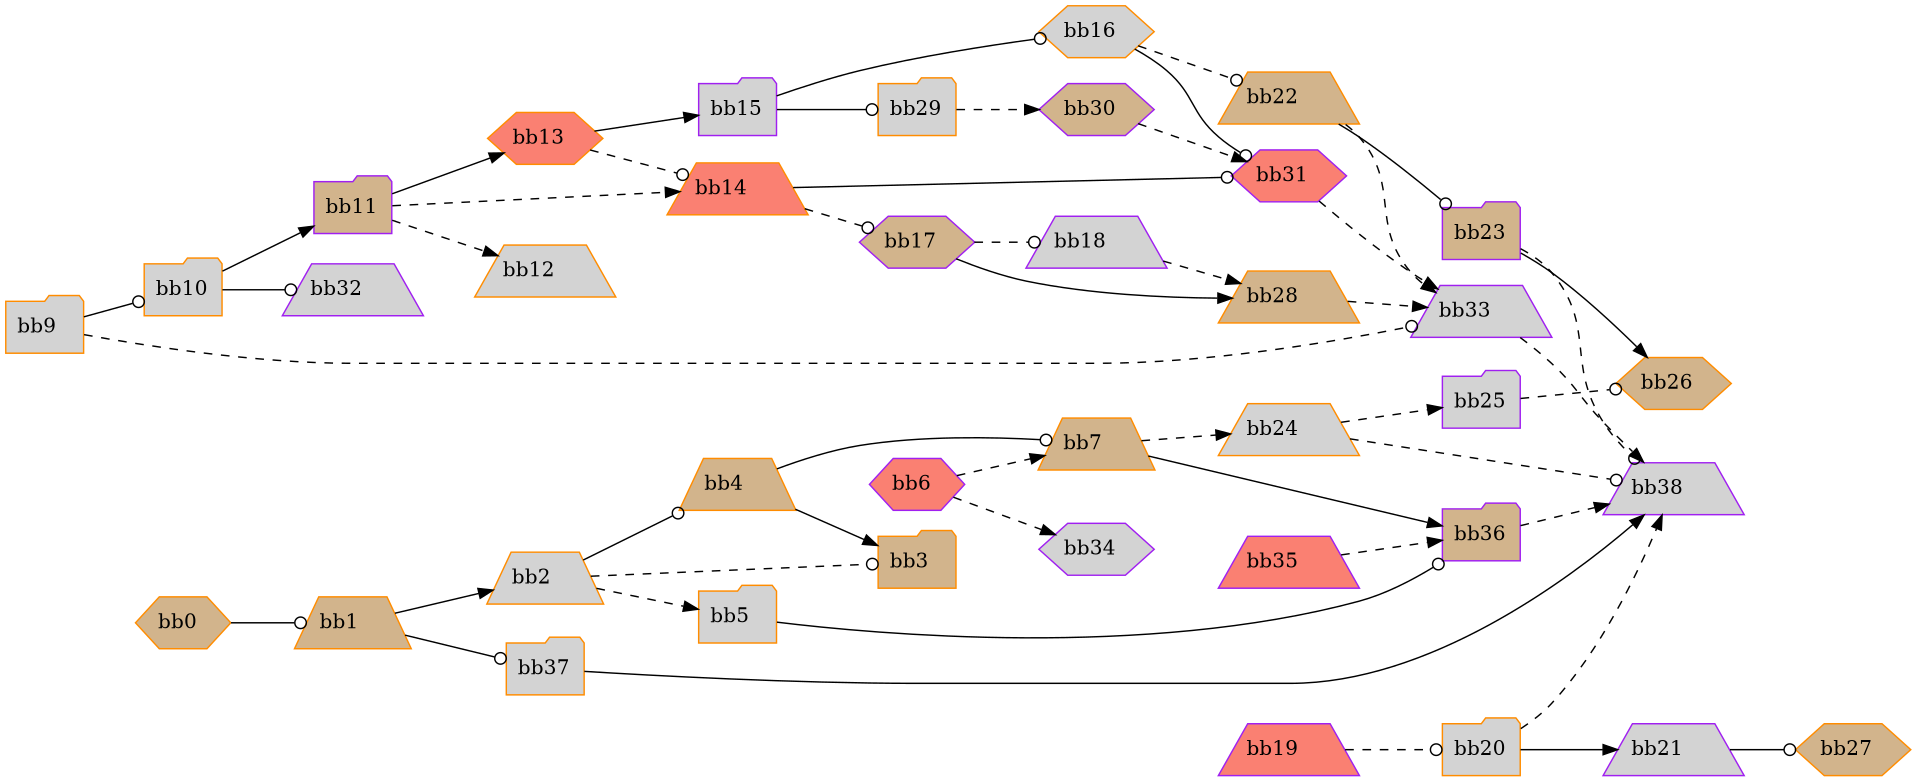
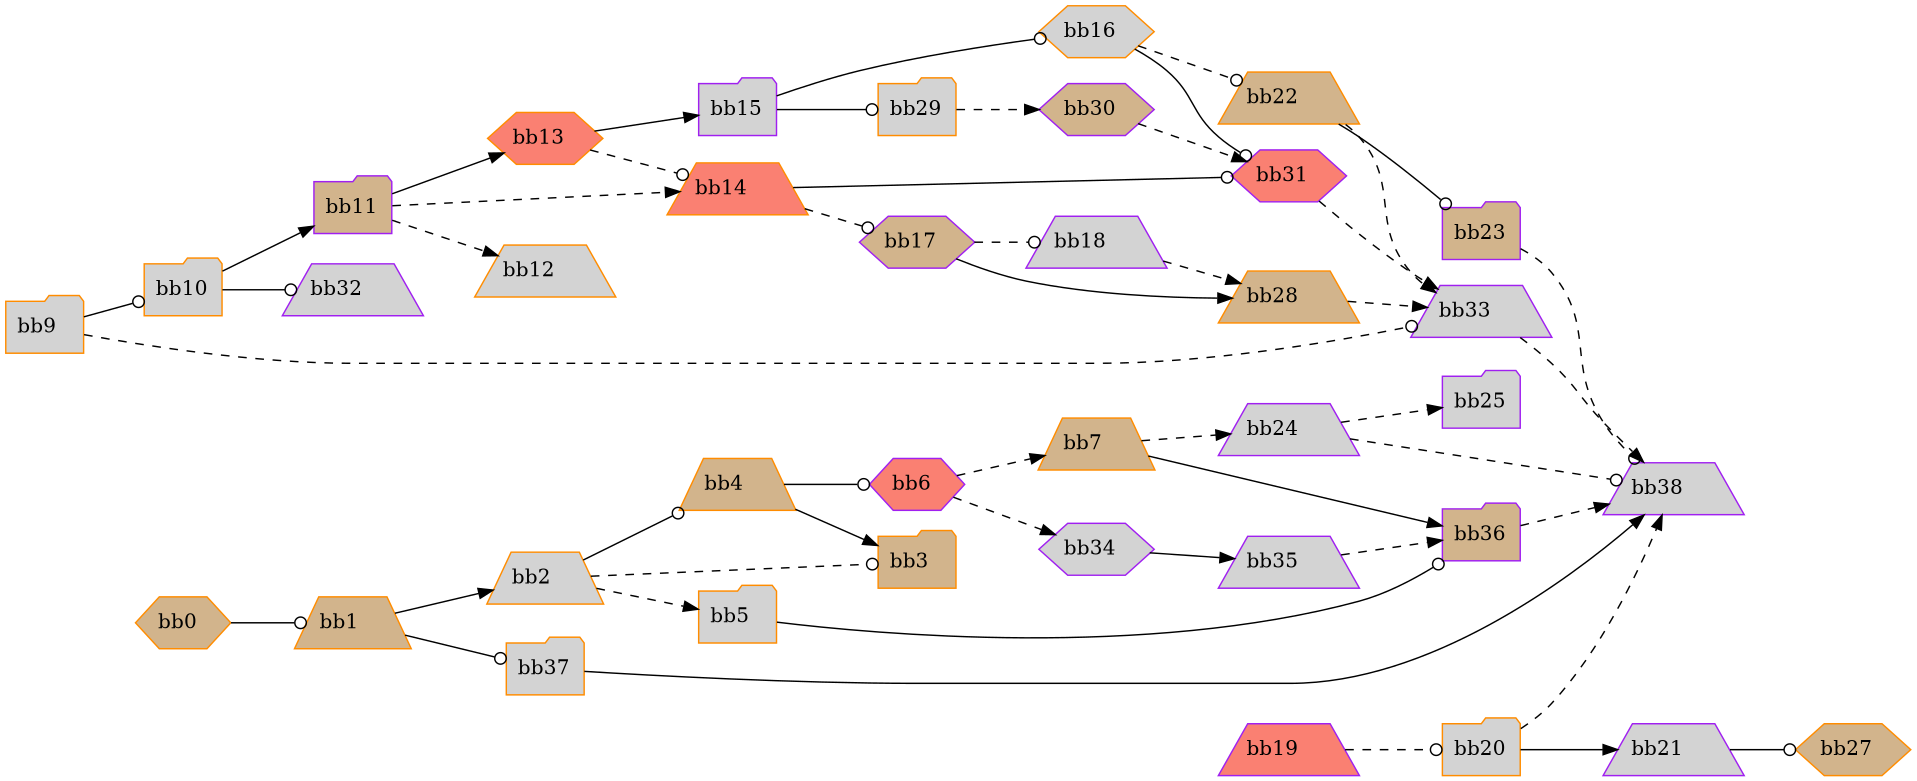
node "bb26": removed
node "bb24": color darkorange -> purple
edge "bb4" -> "bb7": now "bb4" -> "bb6"
edge "bb34" -> "bb35": added
node "bb35": fillcolor salmon -> lightgrey
